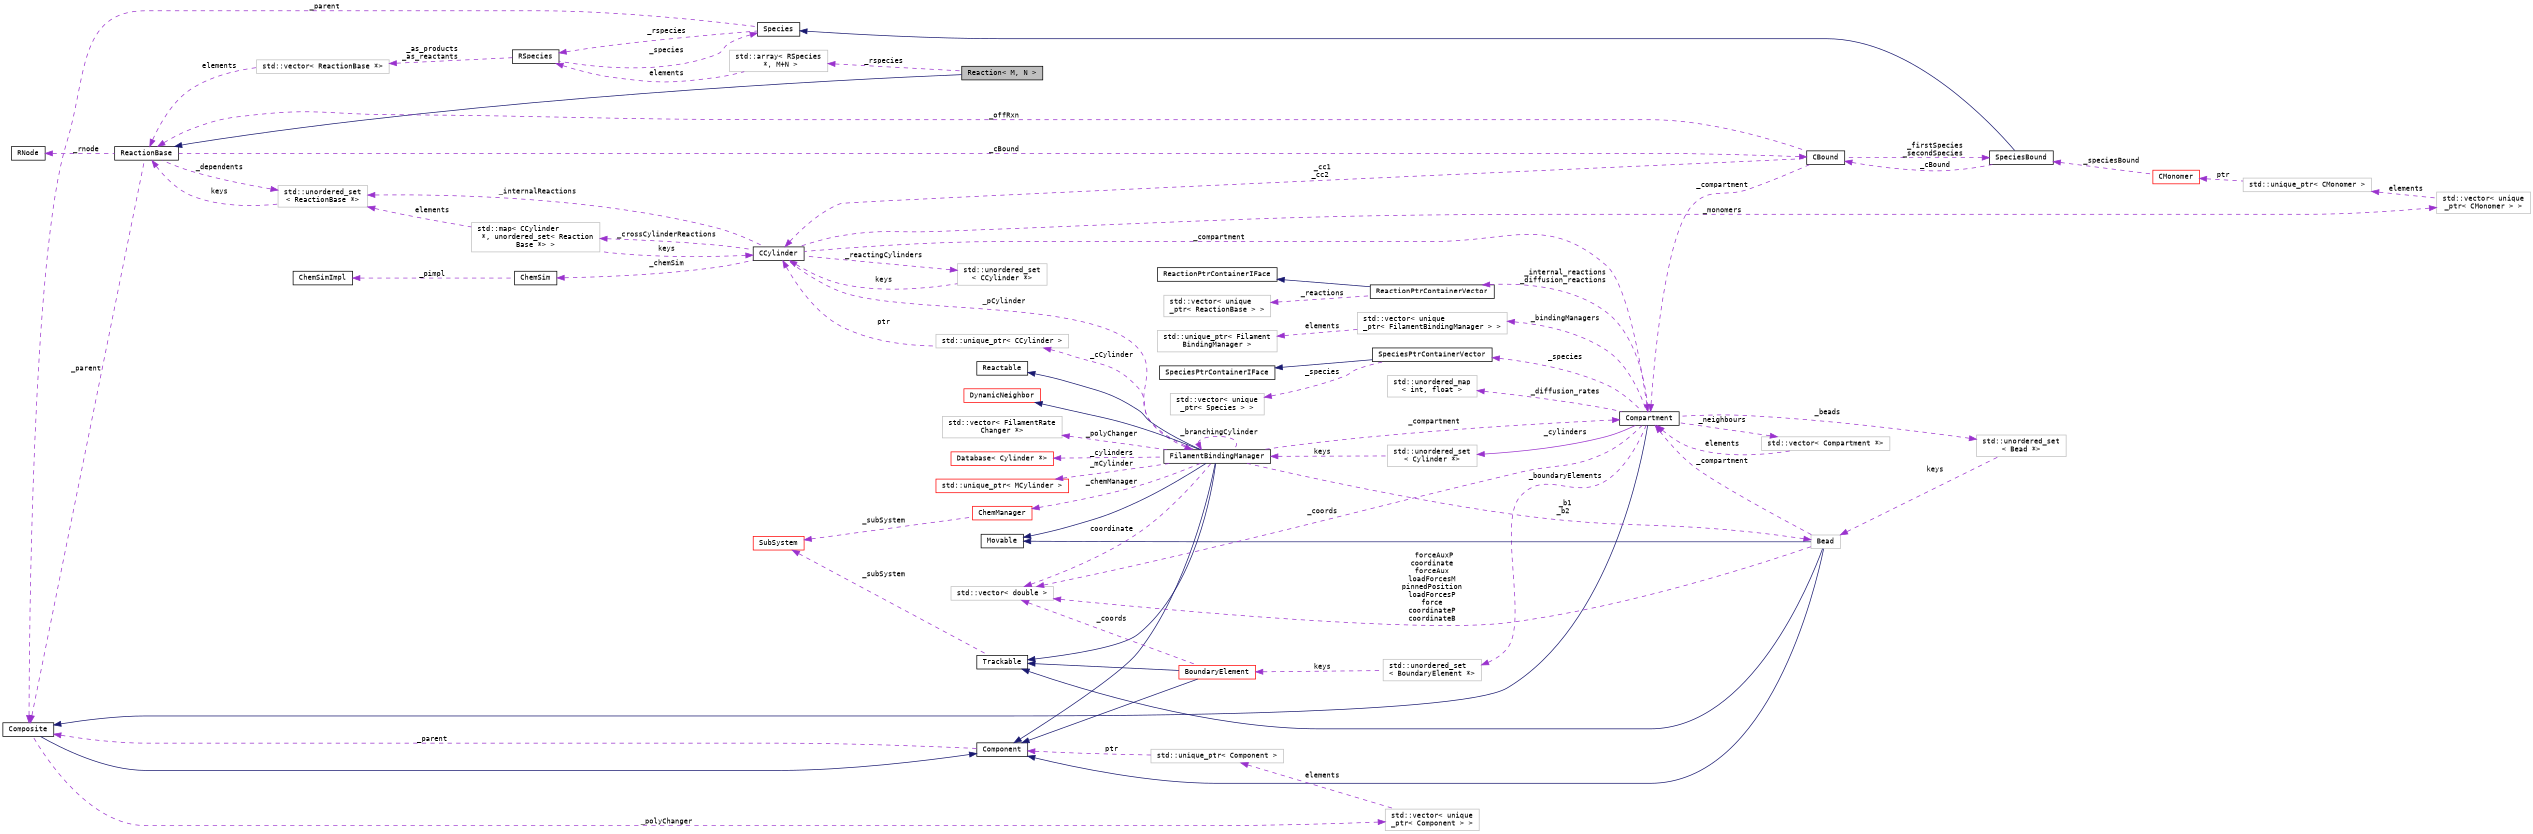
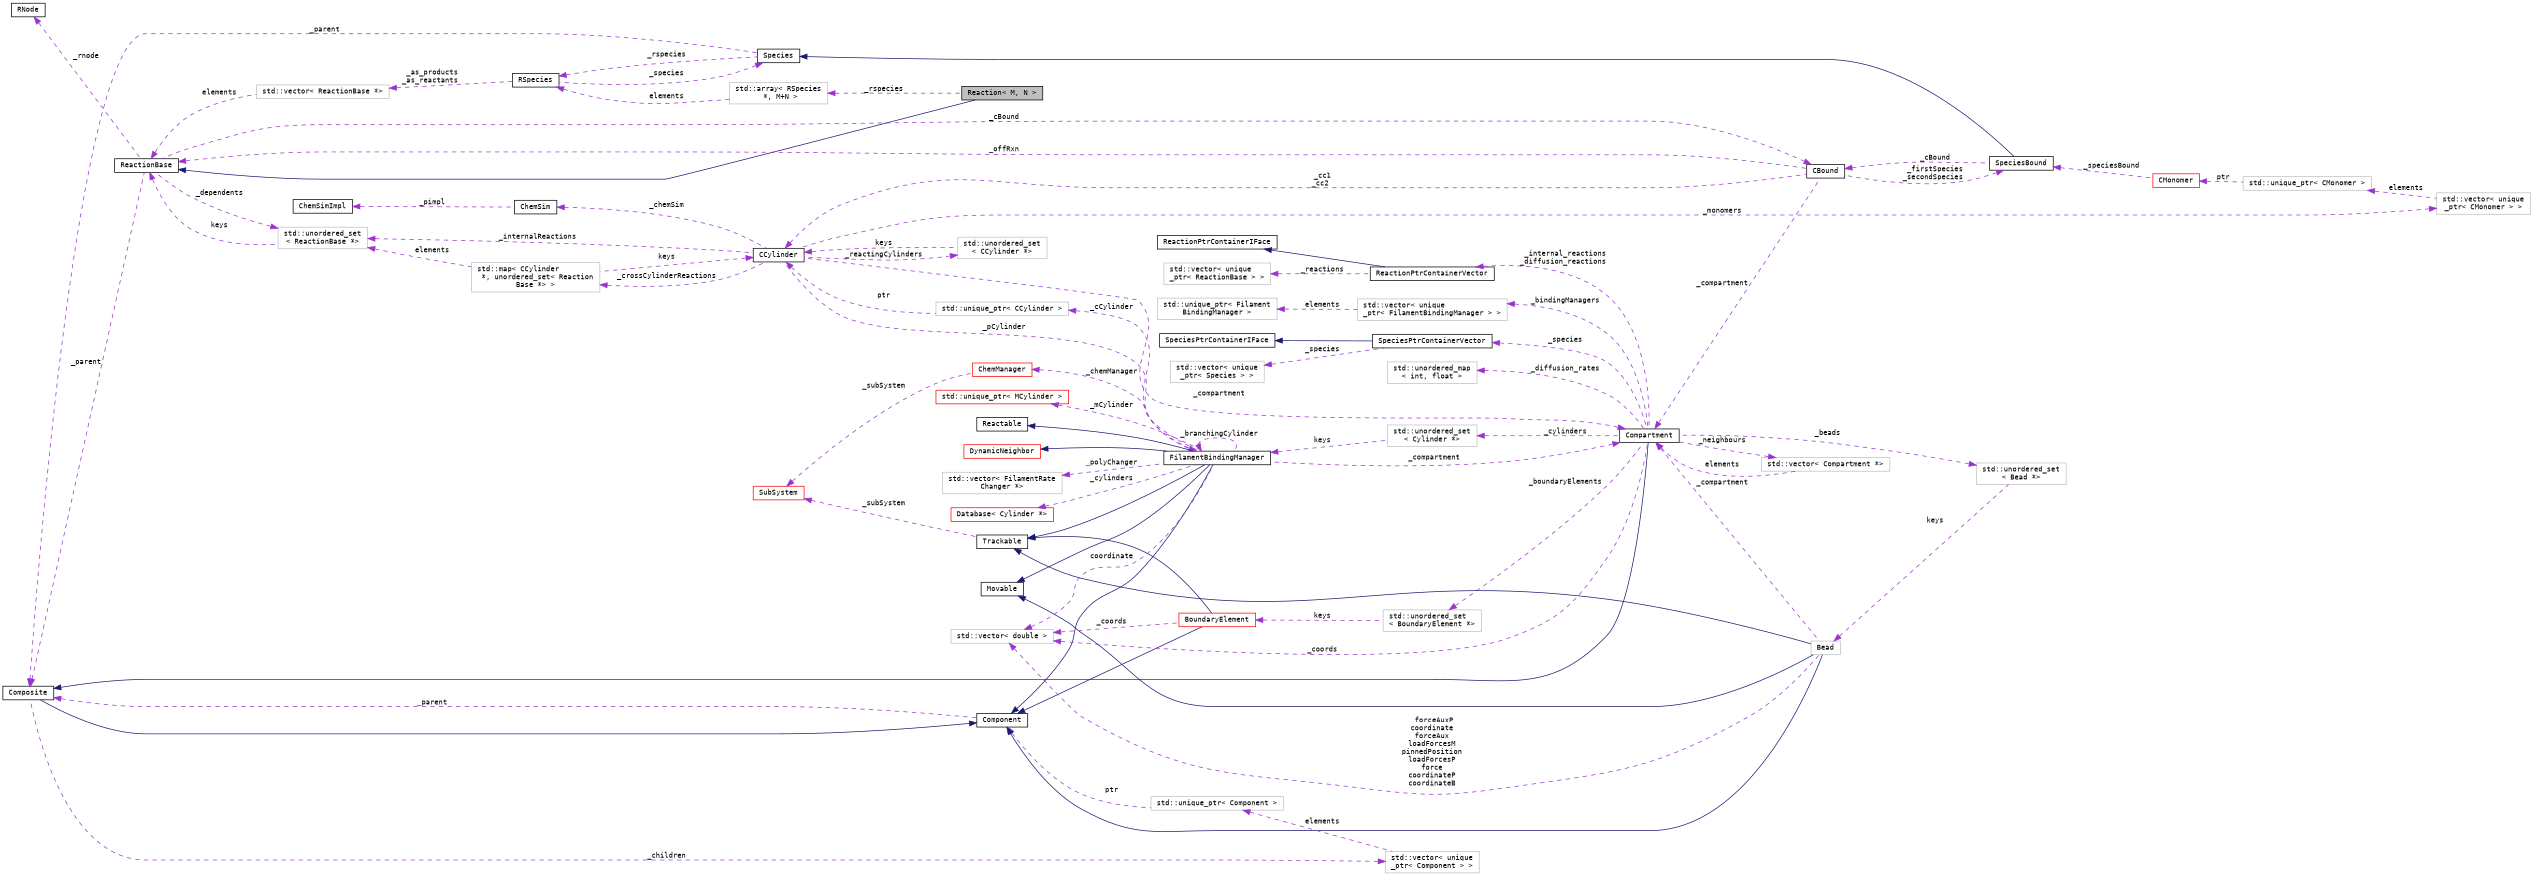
edge "Compartment" -> "std::unordered_set < Cylinder *>": style solid -> dashed
edge "FilamentBindingManager" -> "Bead": removed, label "_b1 _b2"
edge "Composite" -> "std::vector< unique _ptr< Component > >": label " _polyChanger" -> " _children"
